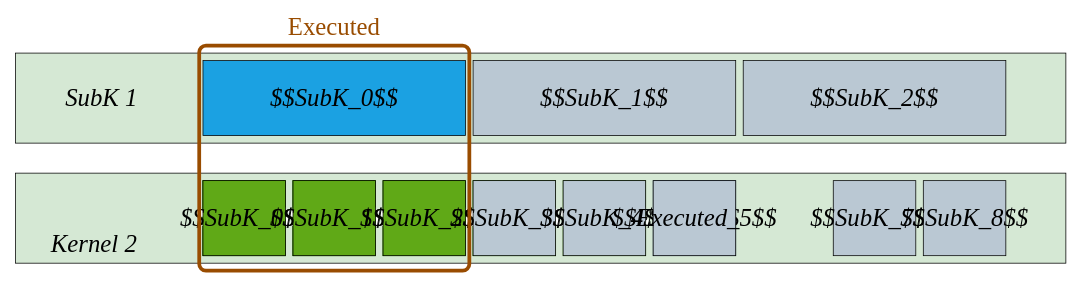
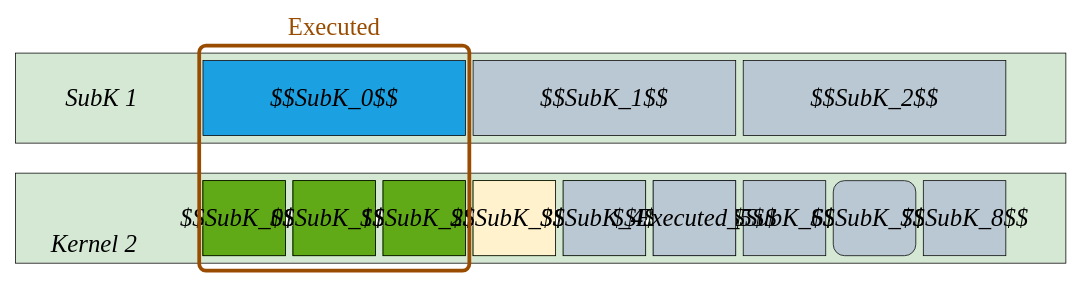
node "$$SubK_3$$": fillcolor #bac8d3 -> #fff2cc
node "$$SubK_6$$": added
node "$$SubK_7$$": shape rectangle -> rounded rectangle
